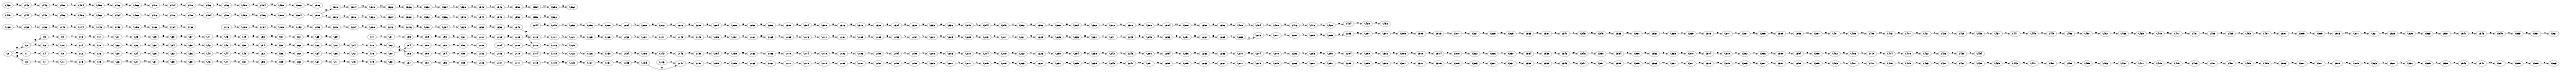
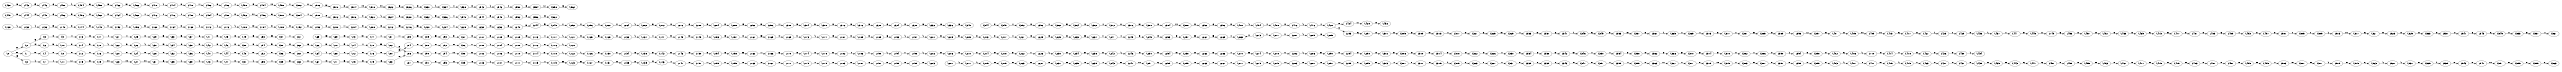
edge "S508" -> "S510": now "S506" -> "S510"
edge "S340" -> "S344": removed, label "S"
node "S172": added
node "S449": label "S449" -> "S749"
edge "S240" -> "S112": now "S240" -> "S244"
edge "S289" -> "S293": now "S420" -> "S293"
edge "S61" -> "S65": removed, label "E"
node "S73": added
edge "S269" -> "S273": reversed
edge "S26" -> "S30": label "Q" -> "S"
edge "S100" -> "S104": added, label "S"
edge "S83" -> "S87": now "S83" -> "S86"
edge "S203" -> "S207": removed, label "L"
edge "S139" -> "S147": now "S139" -> "S143"
